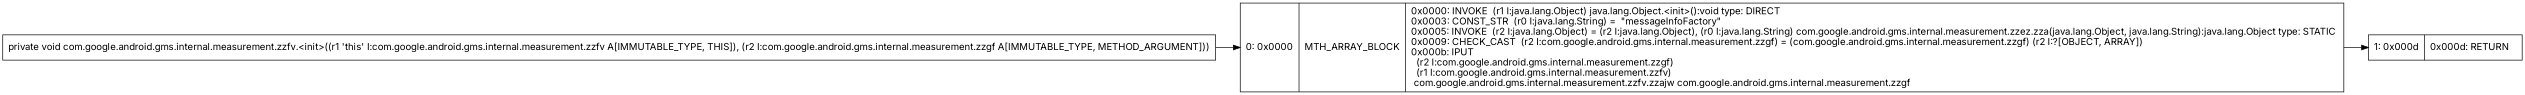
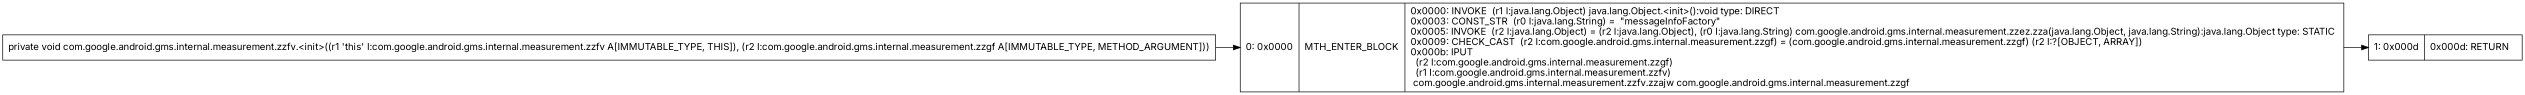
node "0: 0x0000": text "MTH_ARRAY_BLOCK" -> "MTH_ENTER_BLOCK"
